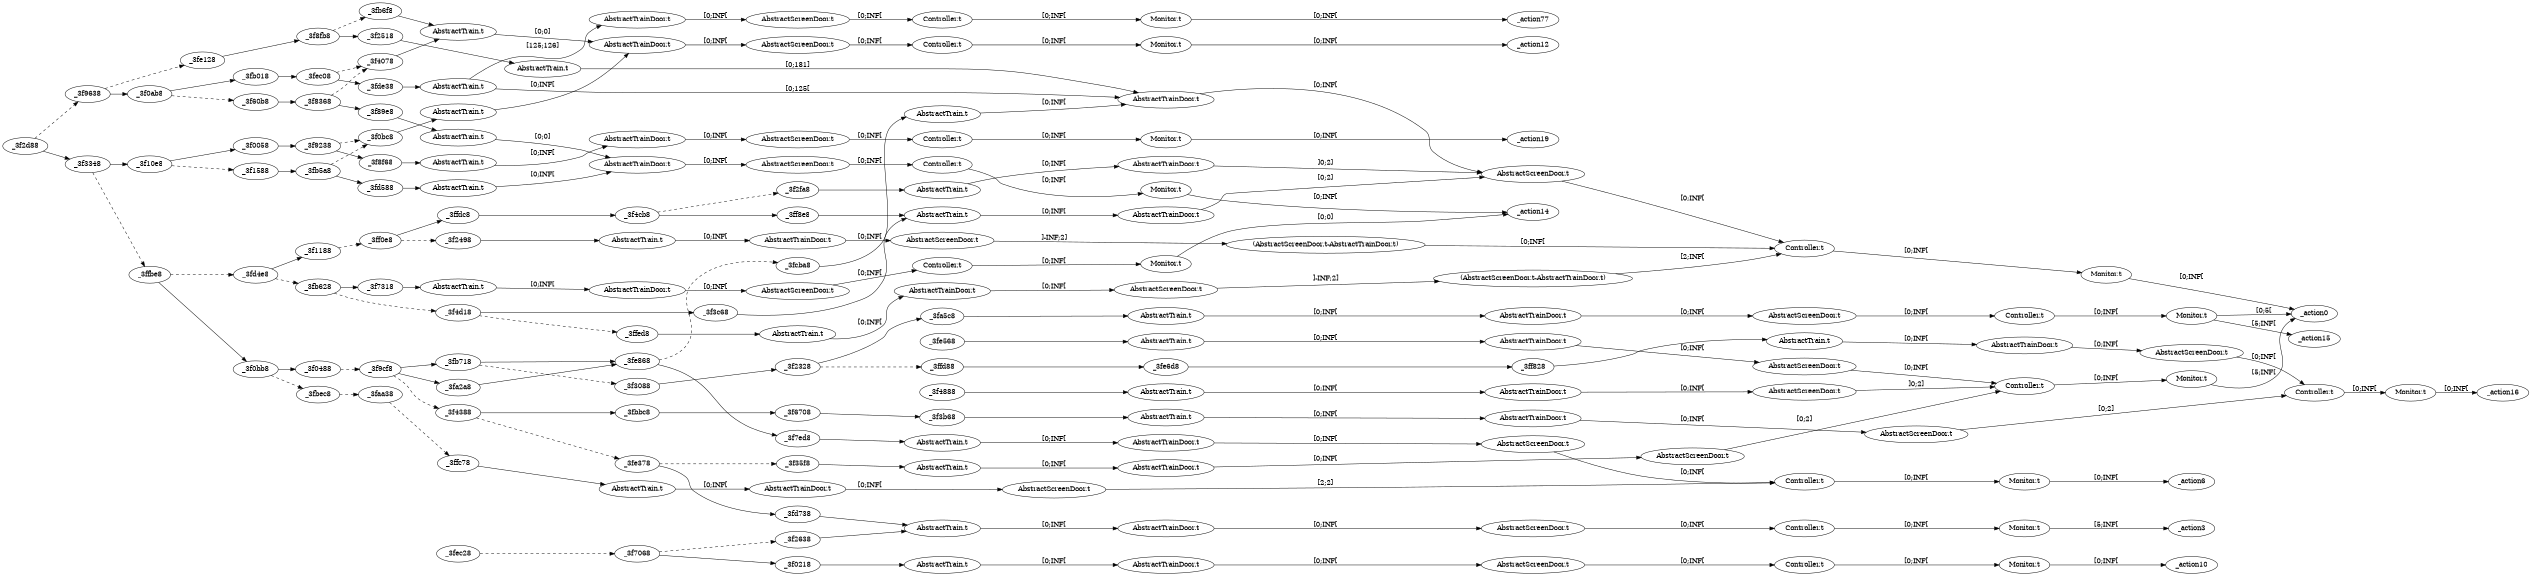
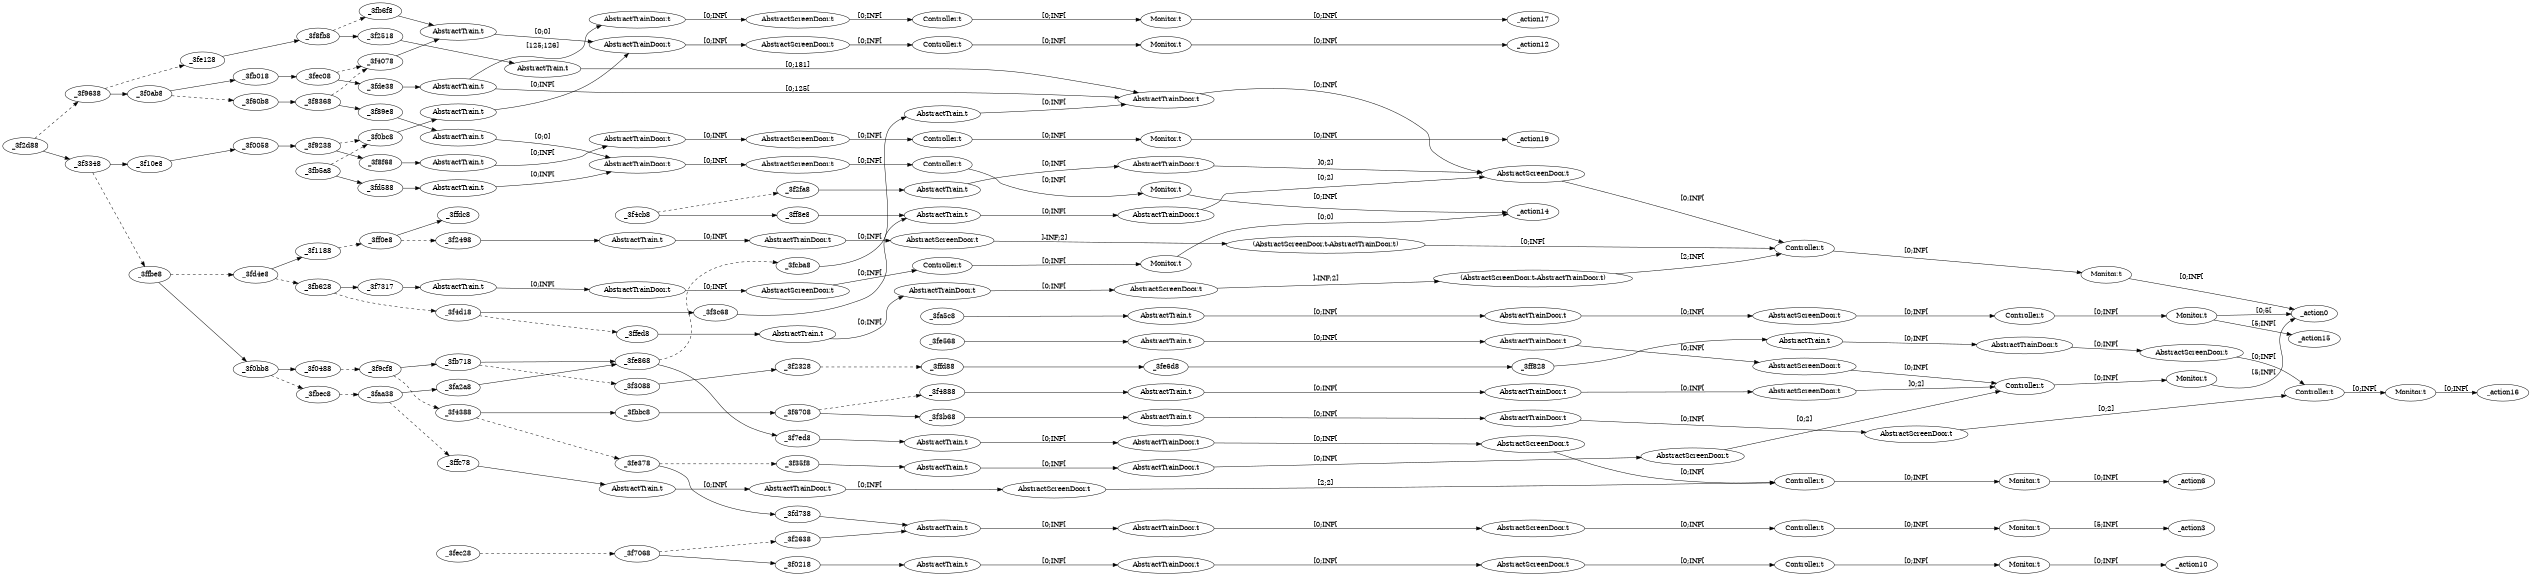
node "_action77": label "_action77" -> "_action17"
node "_3f1588": removed
edge "_3ffdc8" -> "_3f4cb8": removed
node "_3f7318": label "_3f7318" -> "_3f7317"
edge "_3f2328" -> "_3fa5c8": removed
edge "_3f9cf8" -> "_3fa2a8": now "_3faa38" -> "_3fa2a8"
edge "_3f6708" -> "_3f4888": added
